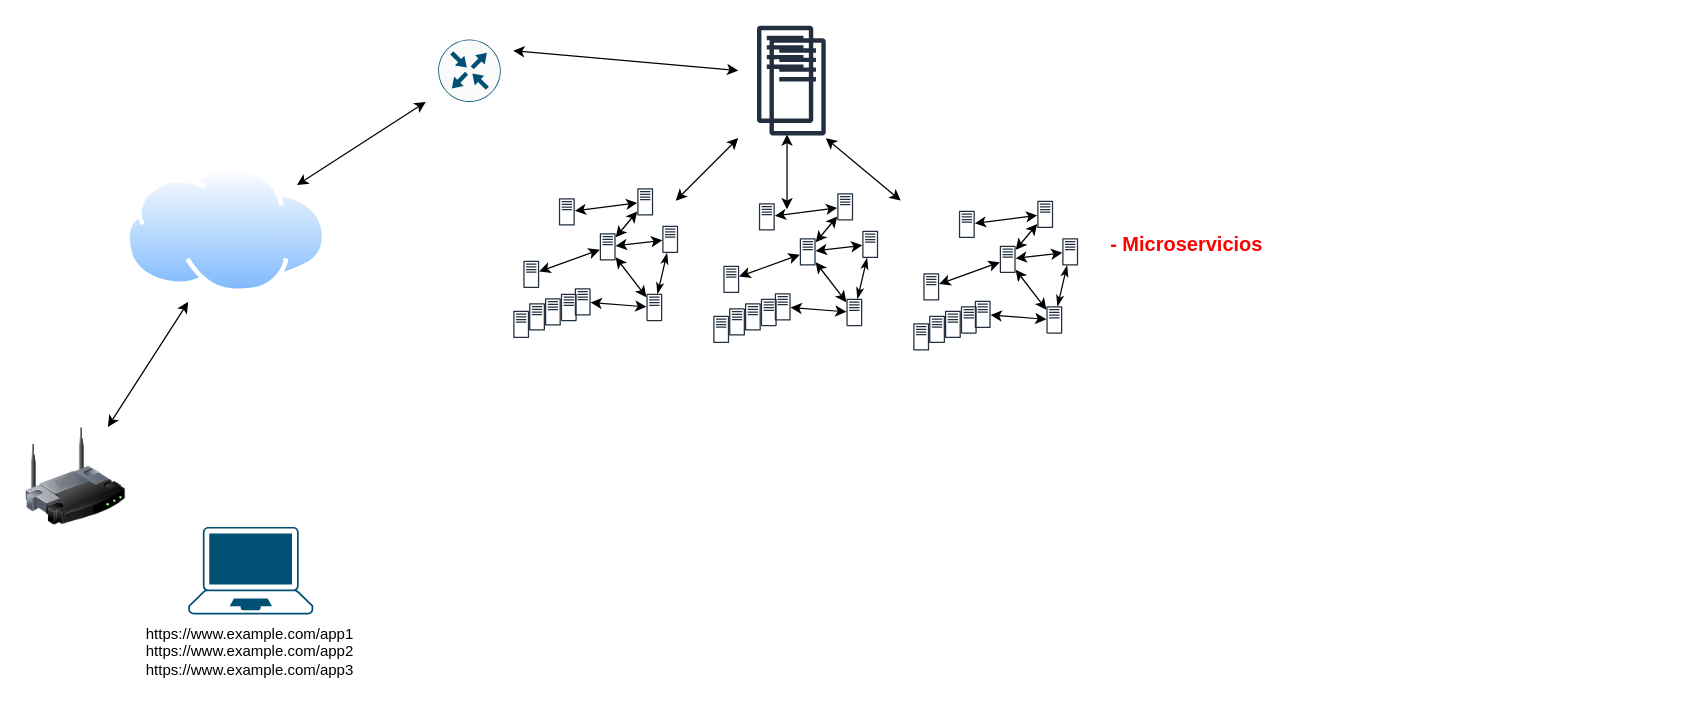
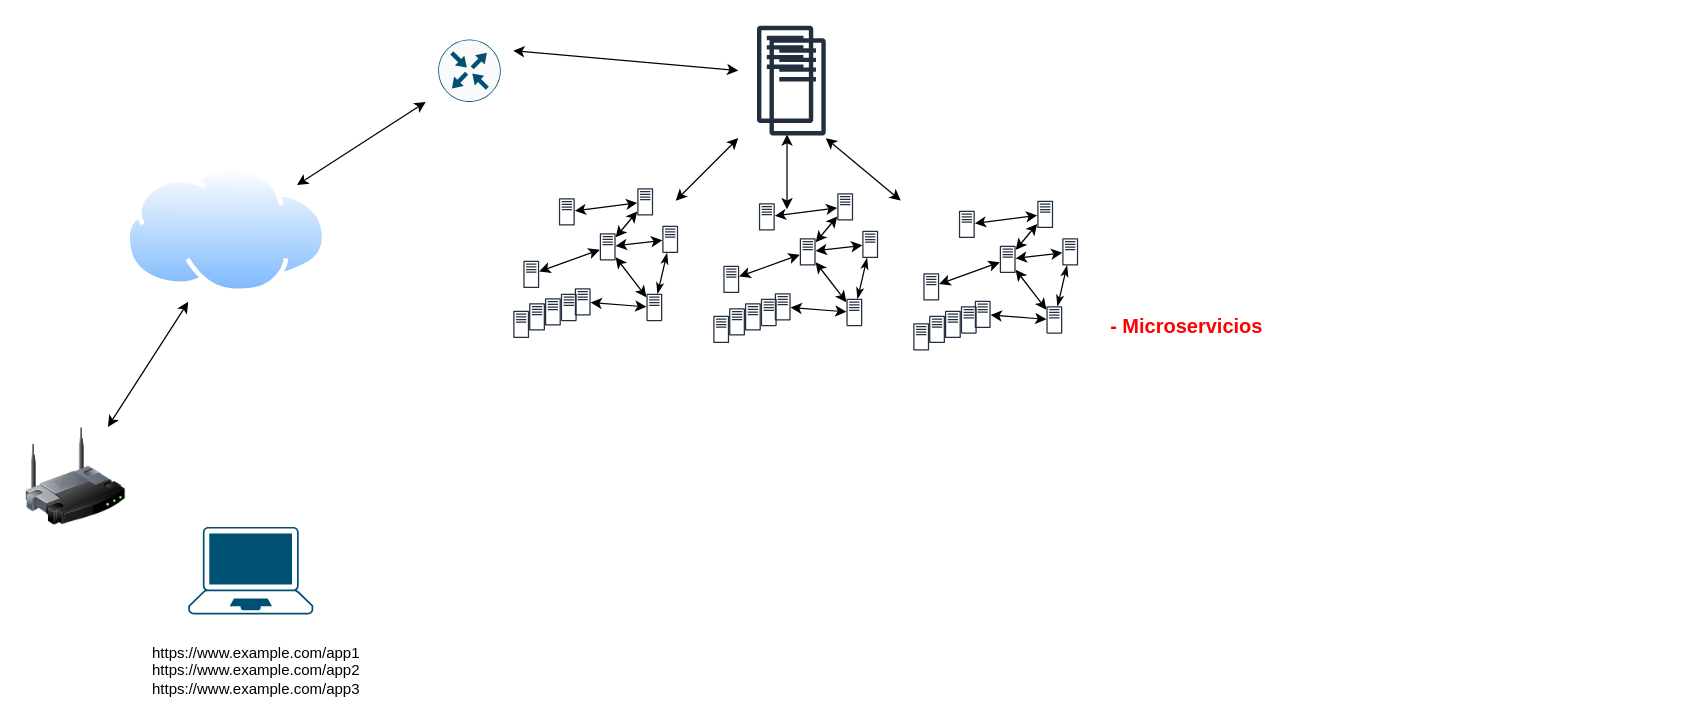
node "- Microservicios": moved (1385, 243) -> (1385, 324)
node "https://www.example.com/app1 https://www.example.com/app2 https://www.example.com/app3": moved (249, 652) -> (256, 671)
